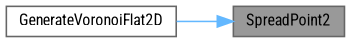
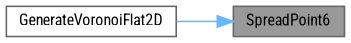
node "SpreadPoint2": label "SpreadPoint2" -> "SpreadPoint6"
